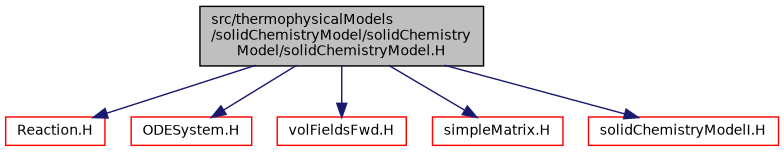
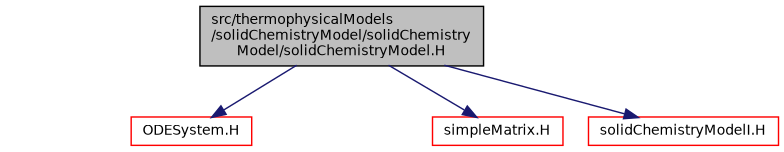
node "Reaction.H": removed
node "volFieldsFwd.H": removed
